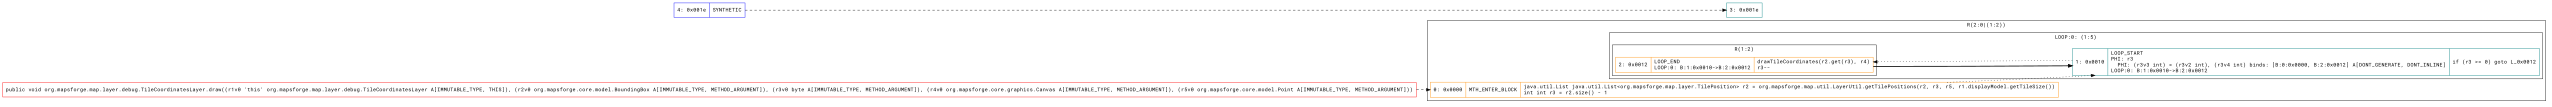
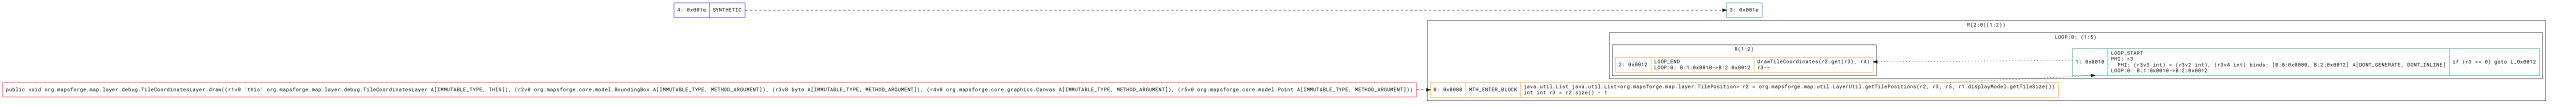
edge "2: 0x0012" -> "1: 0x0010": removed
